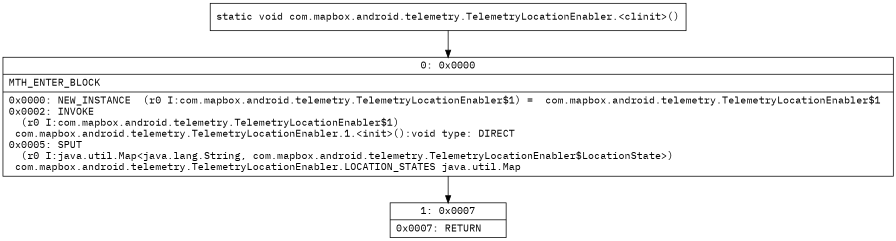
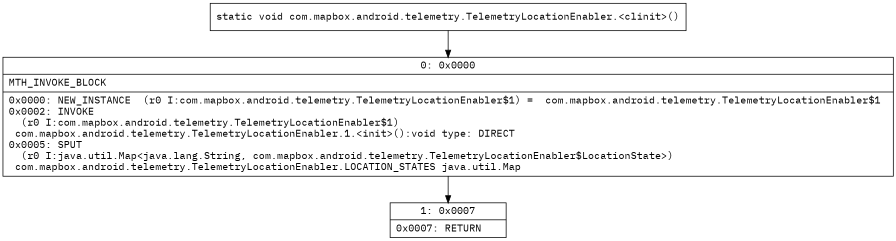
node "0: 0x0000": text "MTH_ENTER_BLOCK" -> "MTH_INVOKE_BLOCK"
